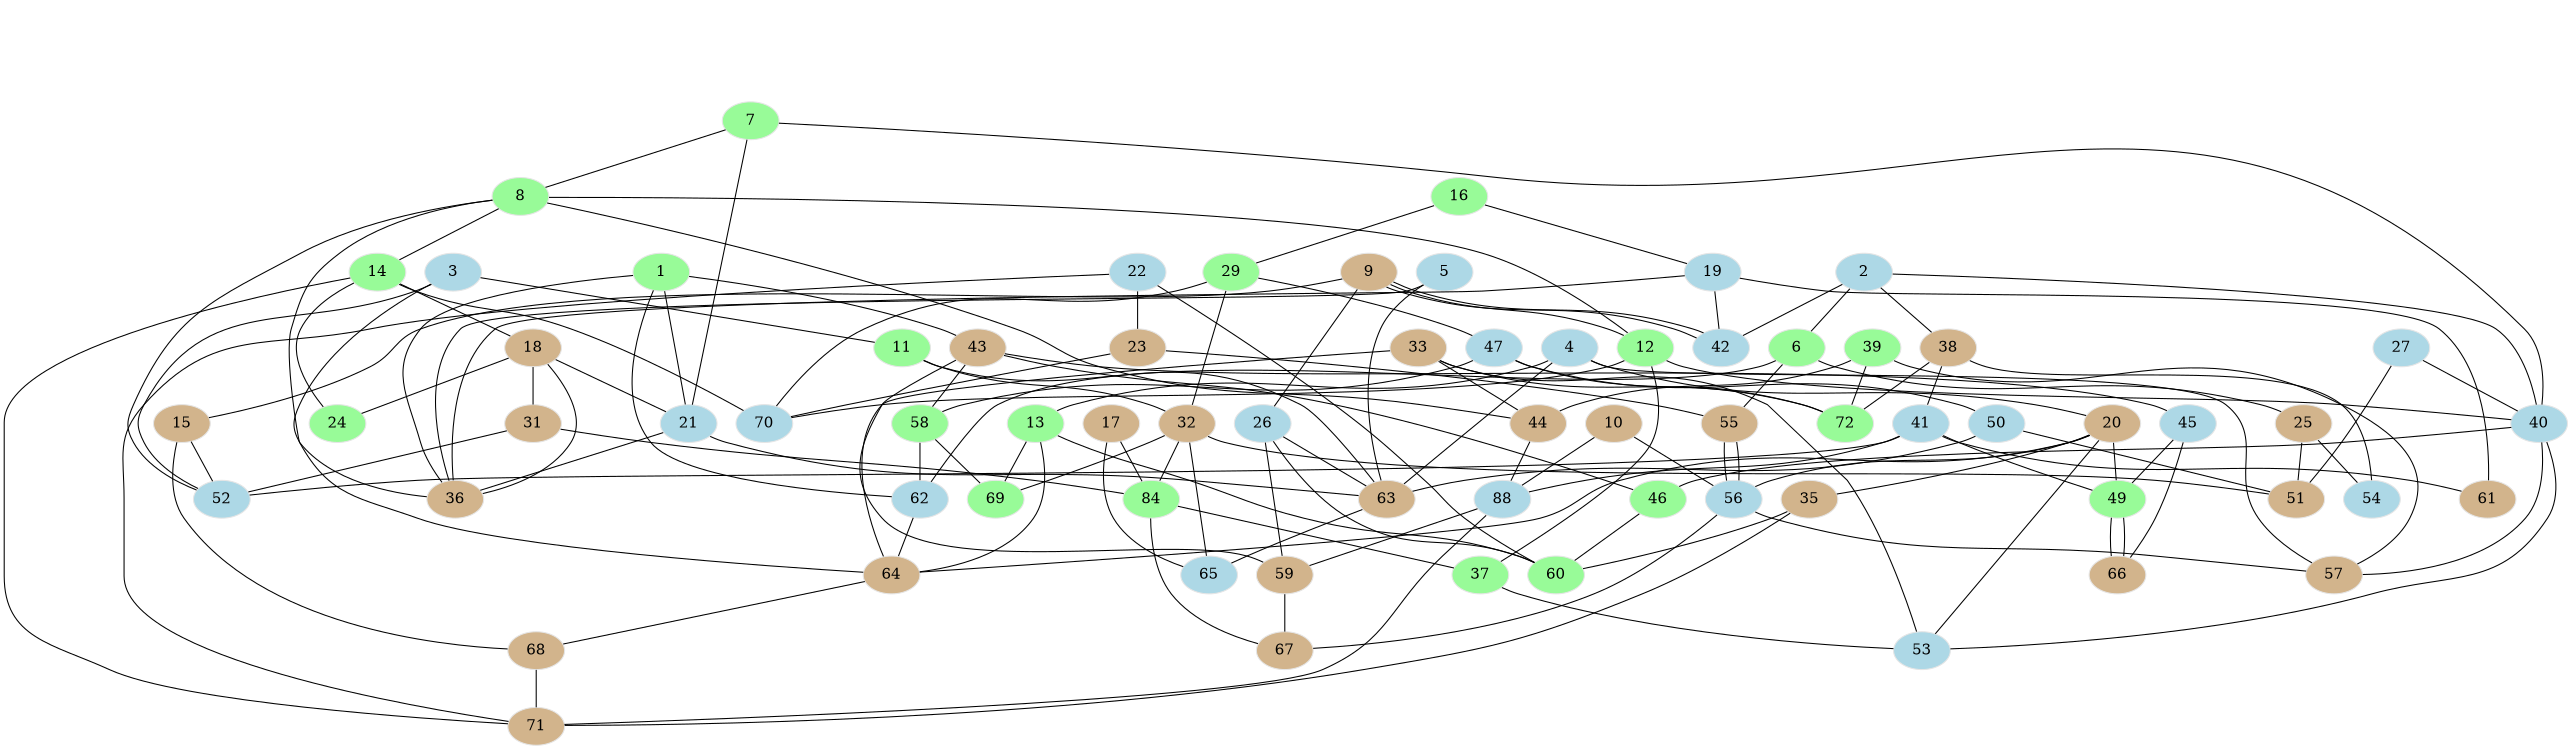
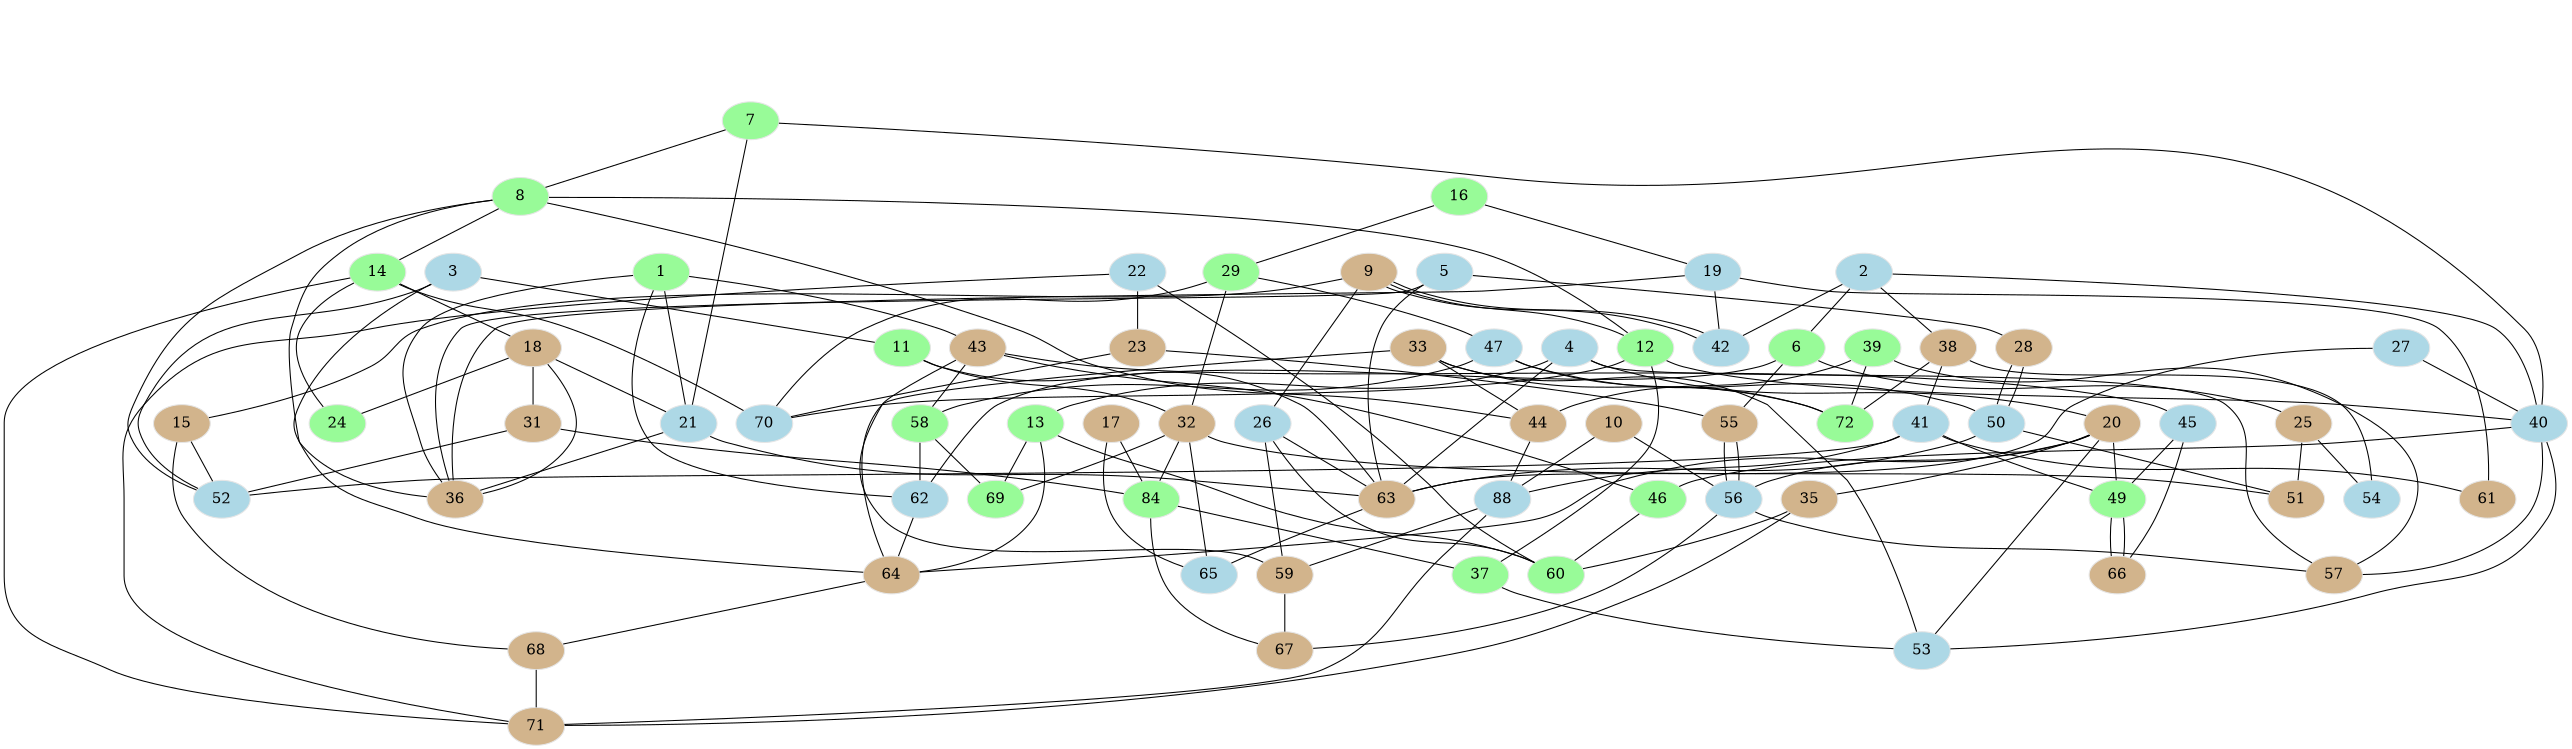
node "28": added
edge "27" -- "51": now "27" -- "63"
